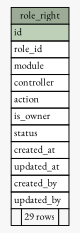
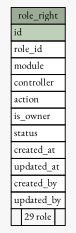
node "role_right": text "29 rows" -> "29 role"
